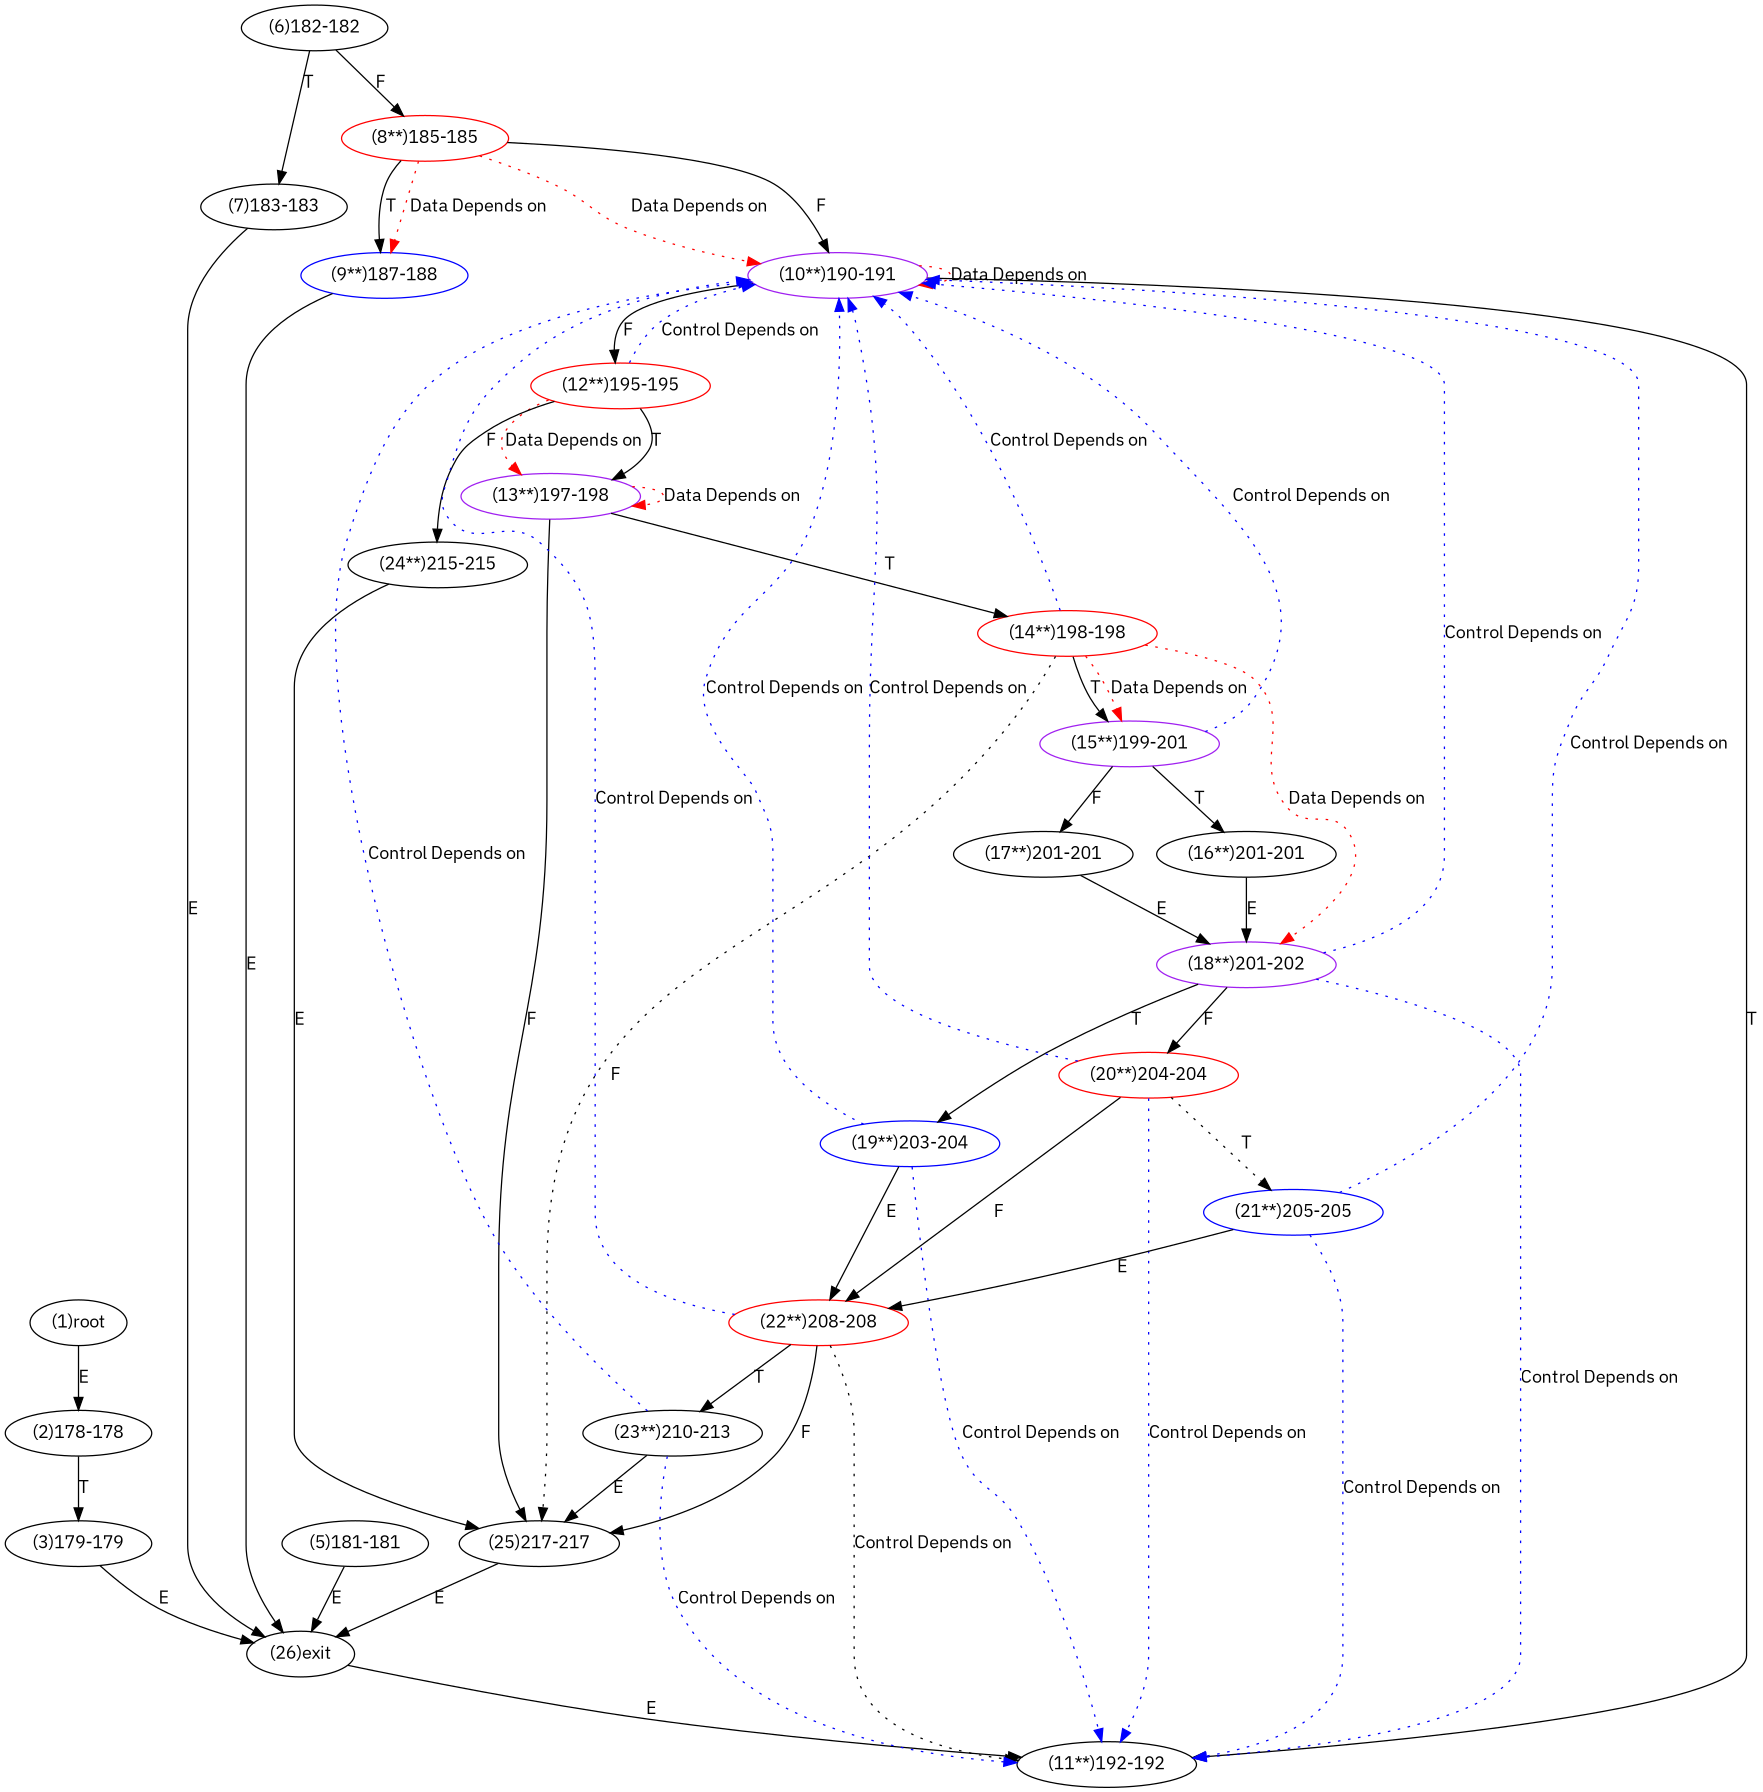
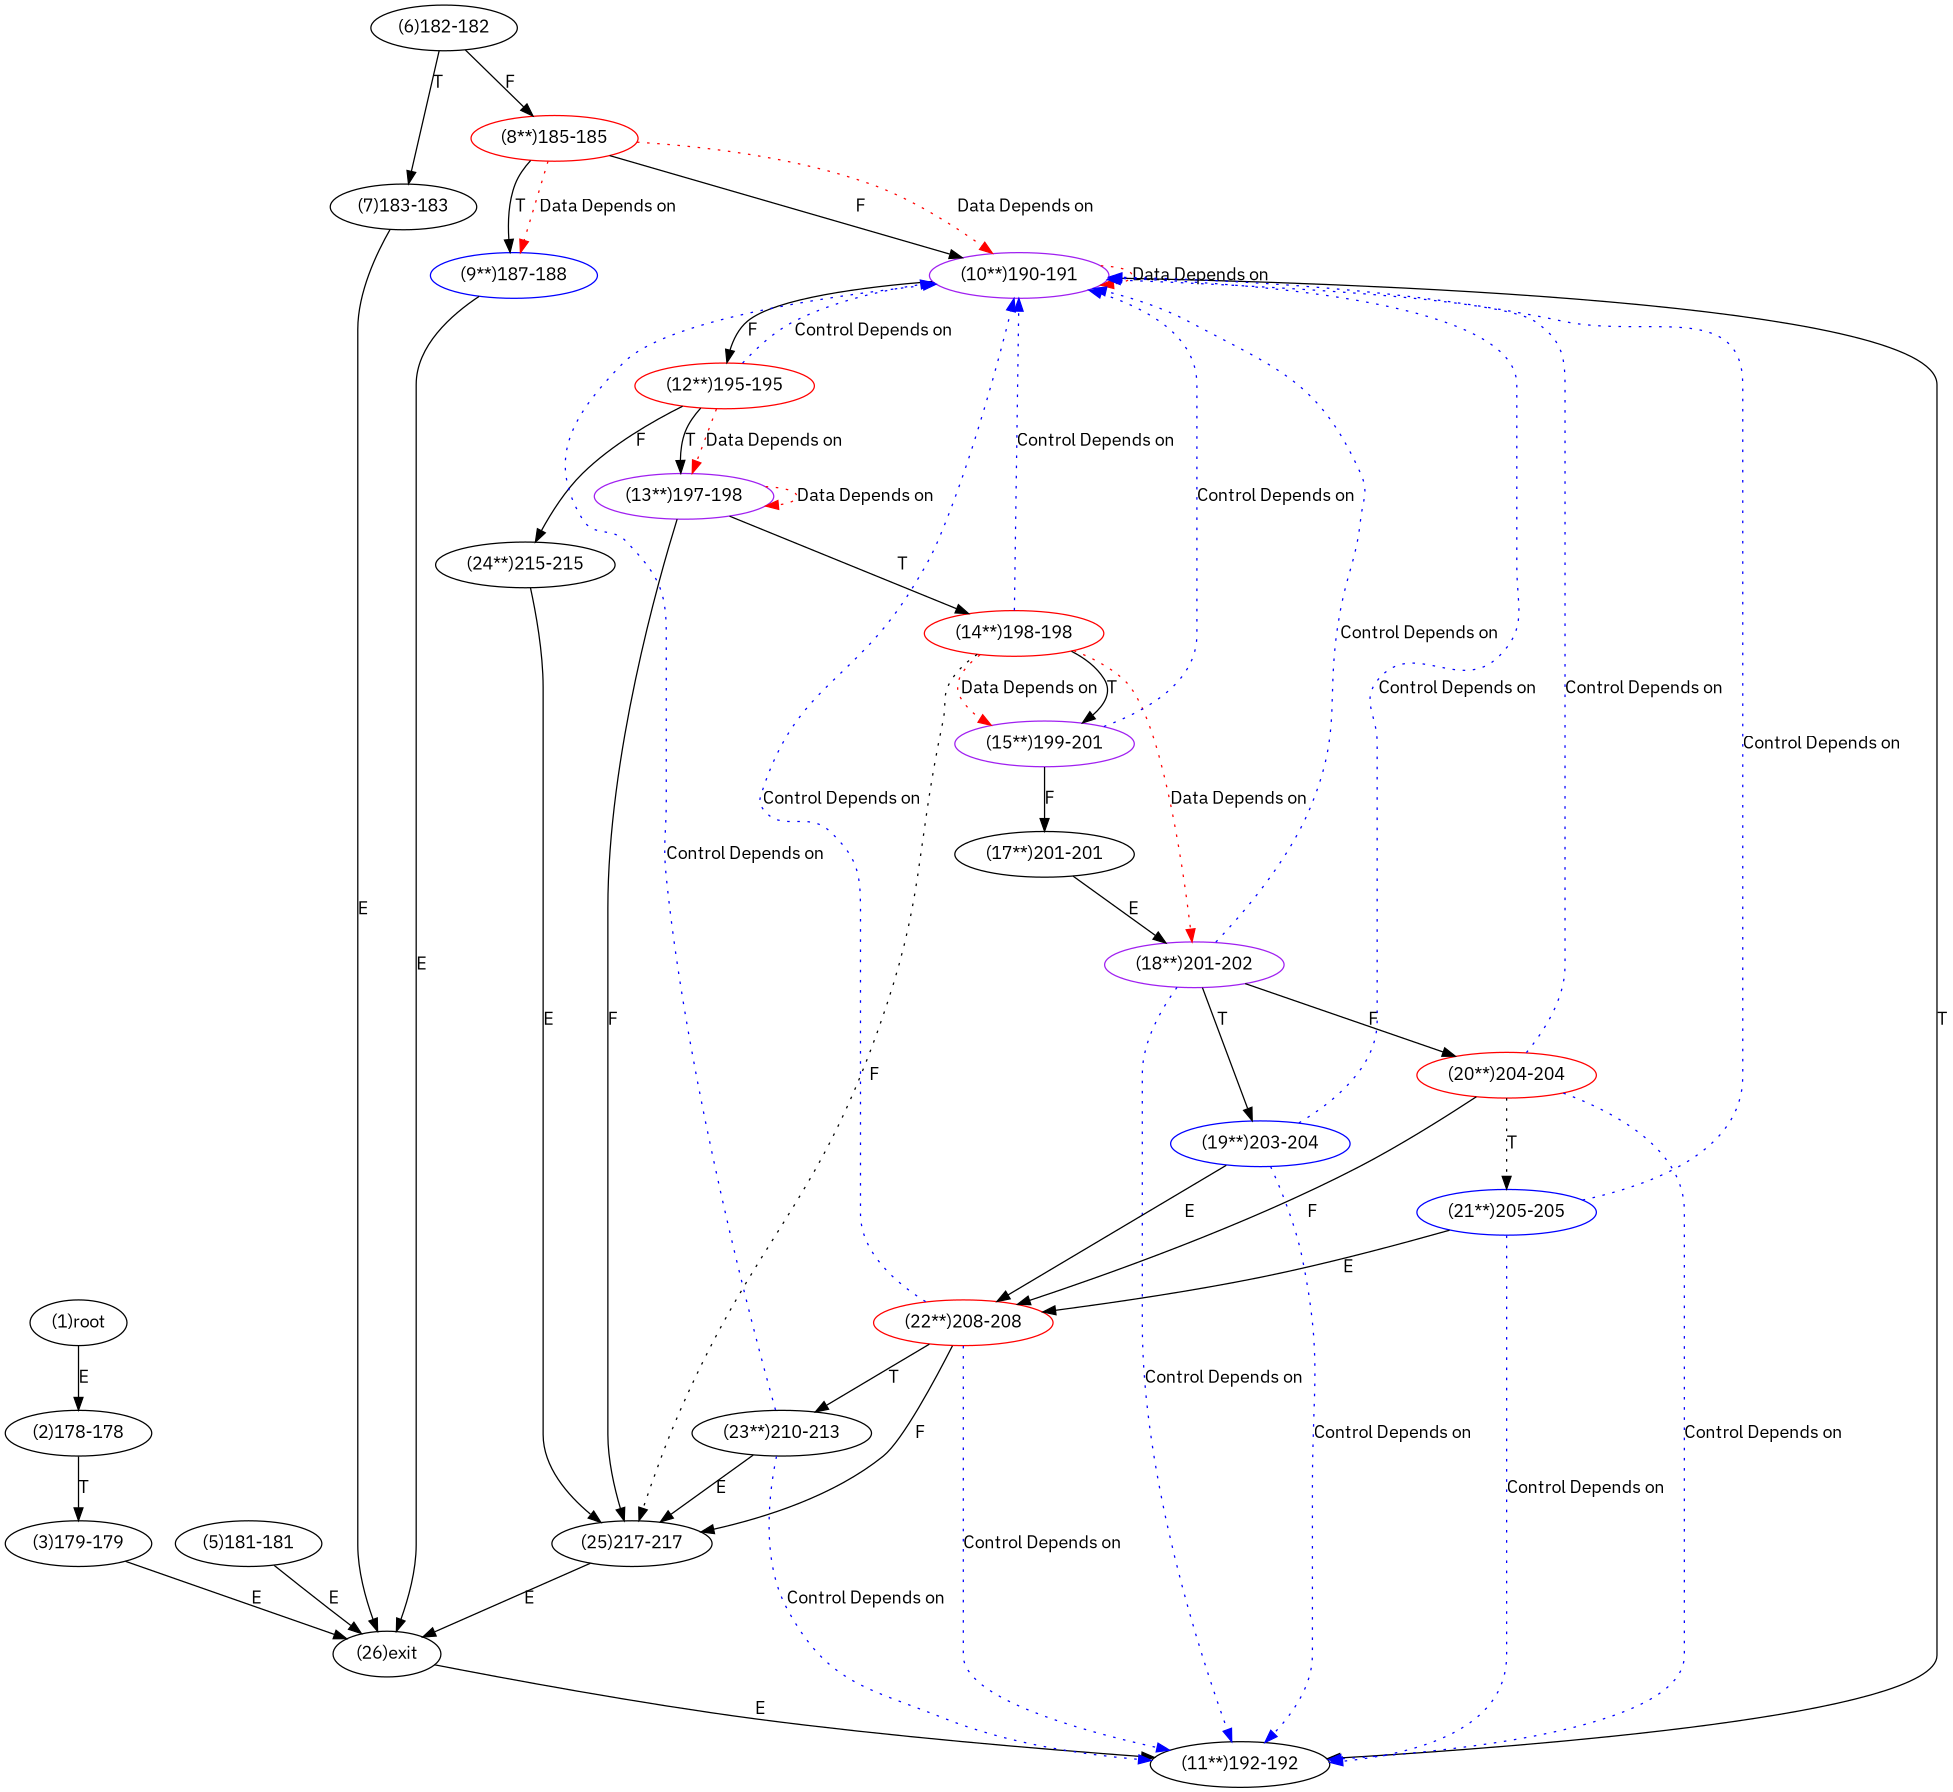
node "(16**)201-201": removed
edge "(22**)208-208" -> "(11**)192-192": color black -> blue
